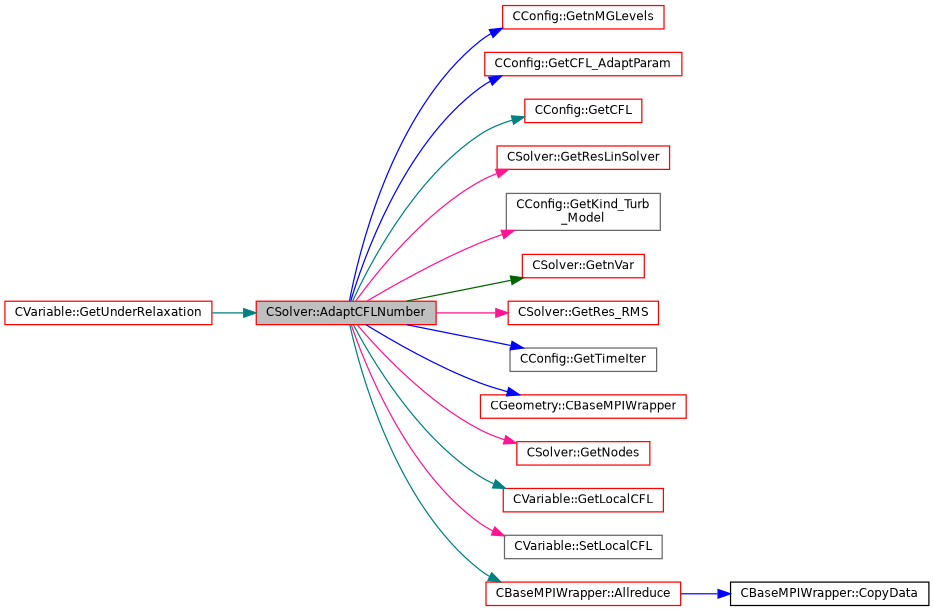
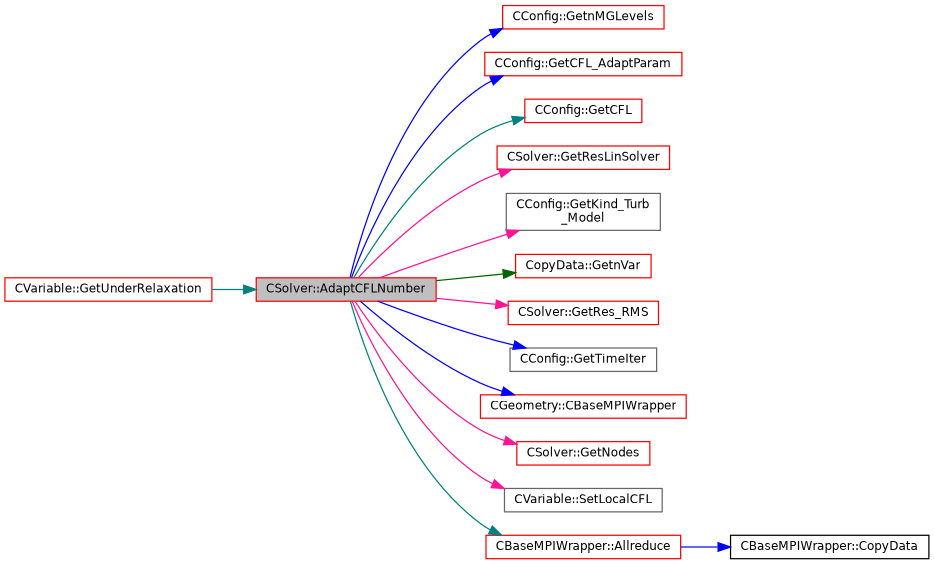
node "CSolver::GetnVar": label "CSolver::GetnVar" -> "CopyData::GetnVar"
node "CVariable::GetLocalCFL": removed
